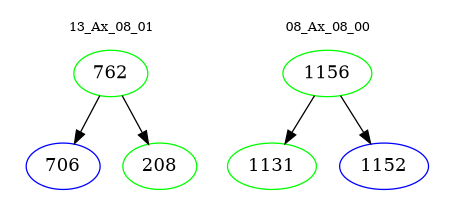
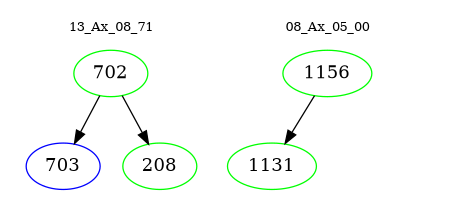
cluster "13_Ax_08_01": label "13_Ax_08_01" -> "13_Ax_08_71"
cluster "08_Ax_08_00": label "08_Ax_08_00" -> "08_Ax_05_00"
node "762": label "762" -> "702"
node "706": label "706" -> "703"
node "1152": removed
